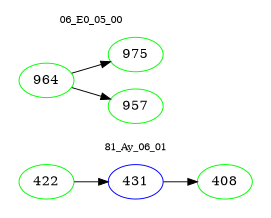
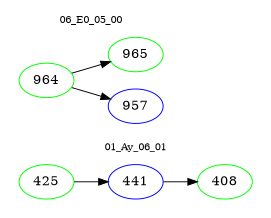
node "975": label "975" -> "965"
node "957": color green -> blue
cluster "81_Ay_06_01": label "81_Ay_06_01" -> "01_Ay_06_01"
node "422": label "422" -> "425"
node "431": label "431" -> "441"
